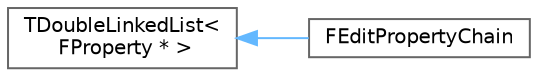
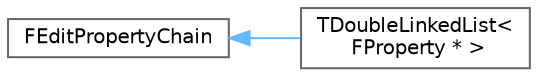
edge "FEditPropertyChain" -> "TDoubleLinkedList< FProperty * >": reversed
